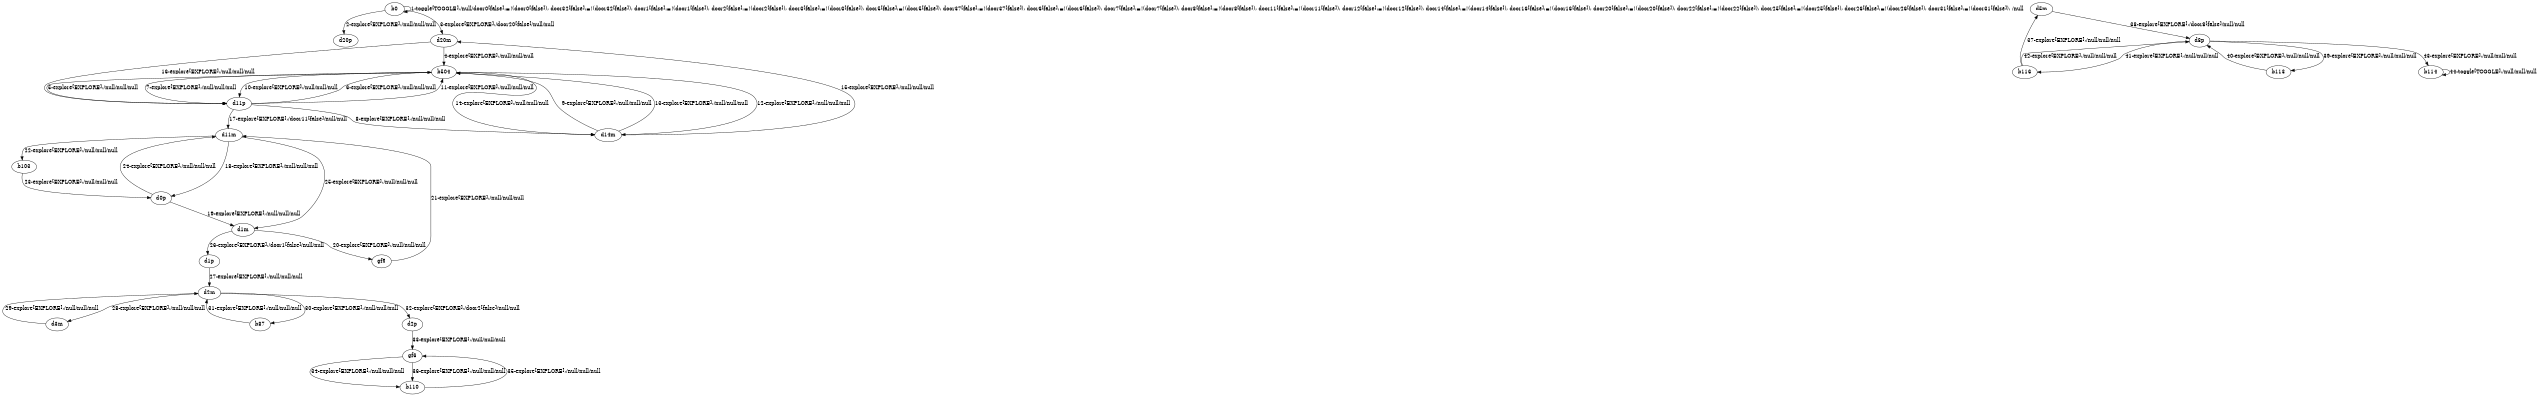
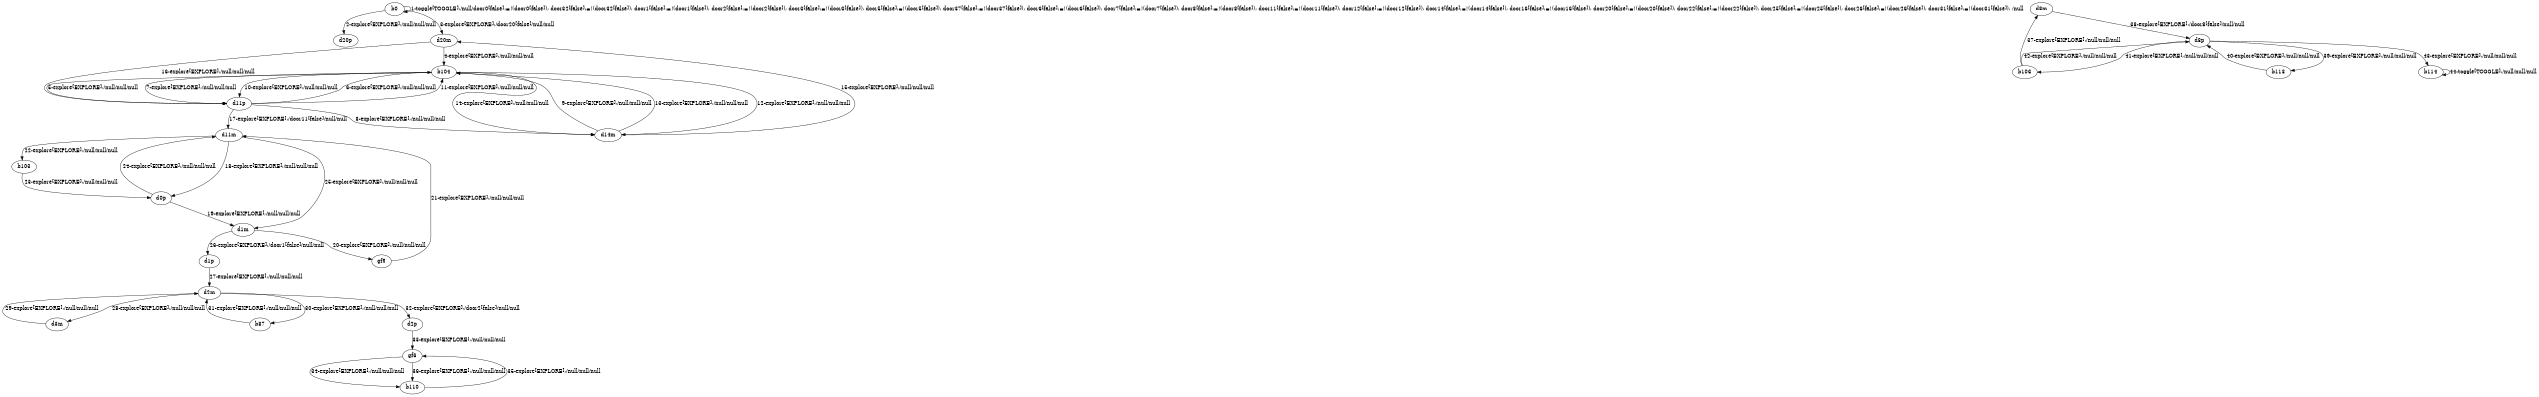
node "d5m": label "d5m" -> "d8m"
node "b504": label "b504" -> "b104"
node "b116": label "b116" -> "b106"
